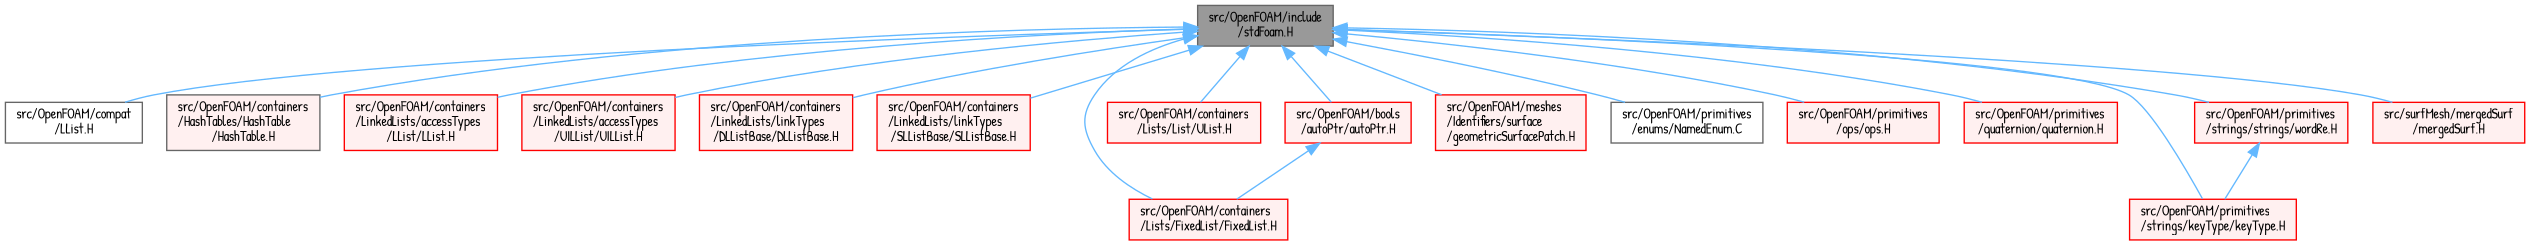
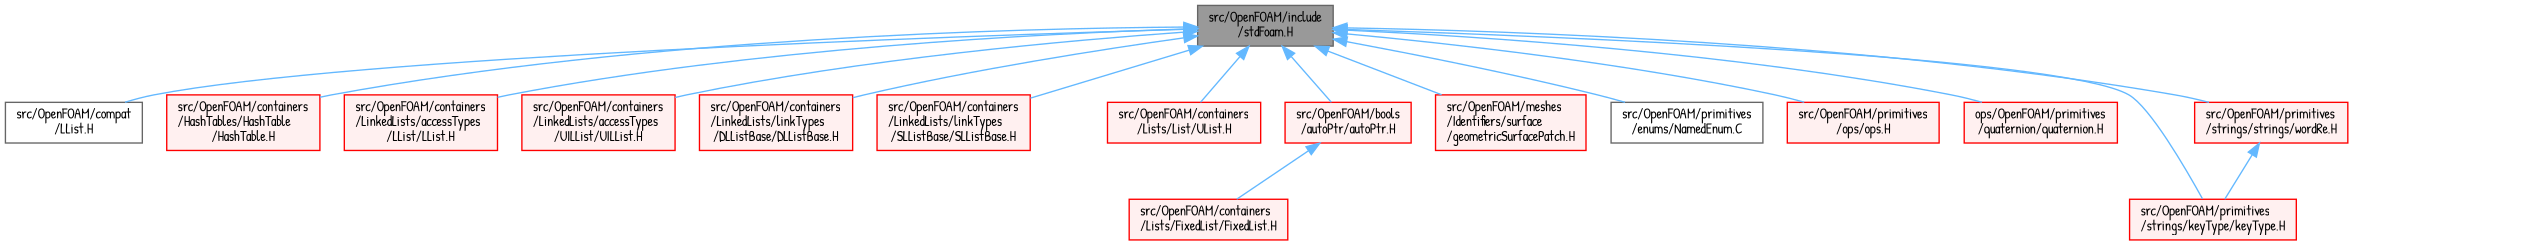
edge "src/OpenFOAM/containers /Lists/FixedList/FixedList.H" -> "src/OpenFOAM/include /stdFoam.H": removed
node "src/OpenFOAM/containers /HashTables/HashTable /HashTable.H": color grey40 -> red
node "src/OpenFOAM/primitives /quaternion/quaternion.H": label "src/OpenFOAM/primitives /quaternion/quaternion.H" -> "ops/OpenFOAM/primitives /quaternion/quaternion.H"
node "src/surfMesh/mergedSurf /mergedSurf.H": removed
